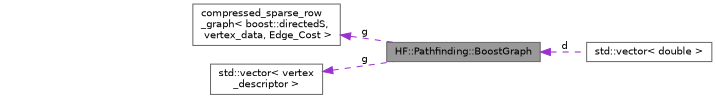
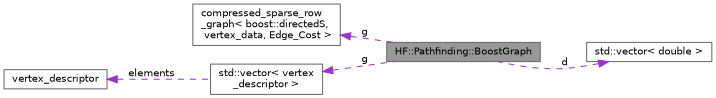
edge "std::vector< double >" -> "HF::Pathfinding::BoostGraph": reversed
node "vertex_descriptor": added
